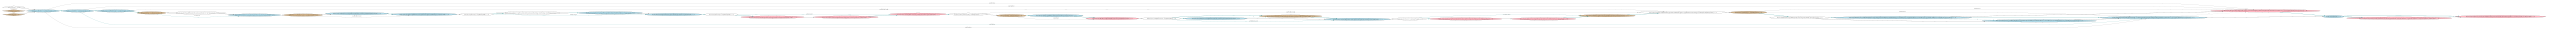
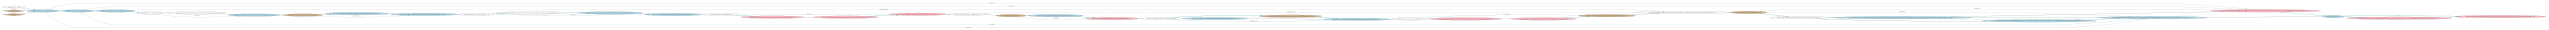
node "JobDag mockJobDag1 = mock()@@@6@@@['1', '1', '1']": fillcolor tan -> white
